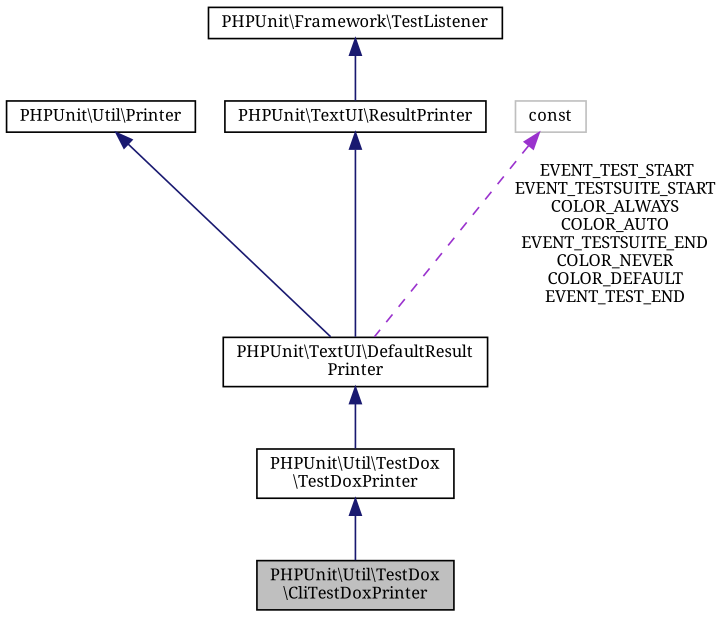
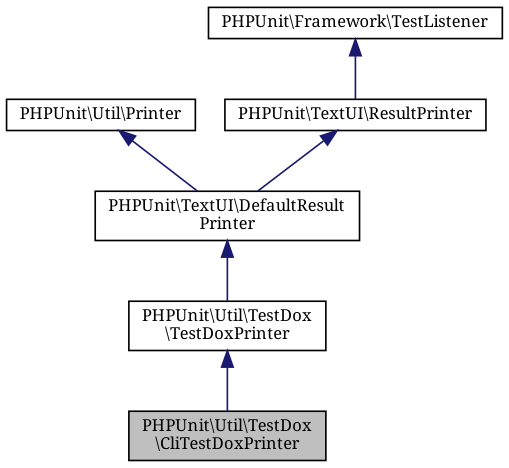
node "const": removed
